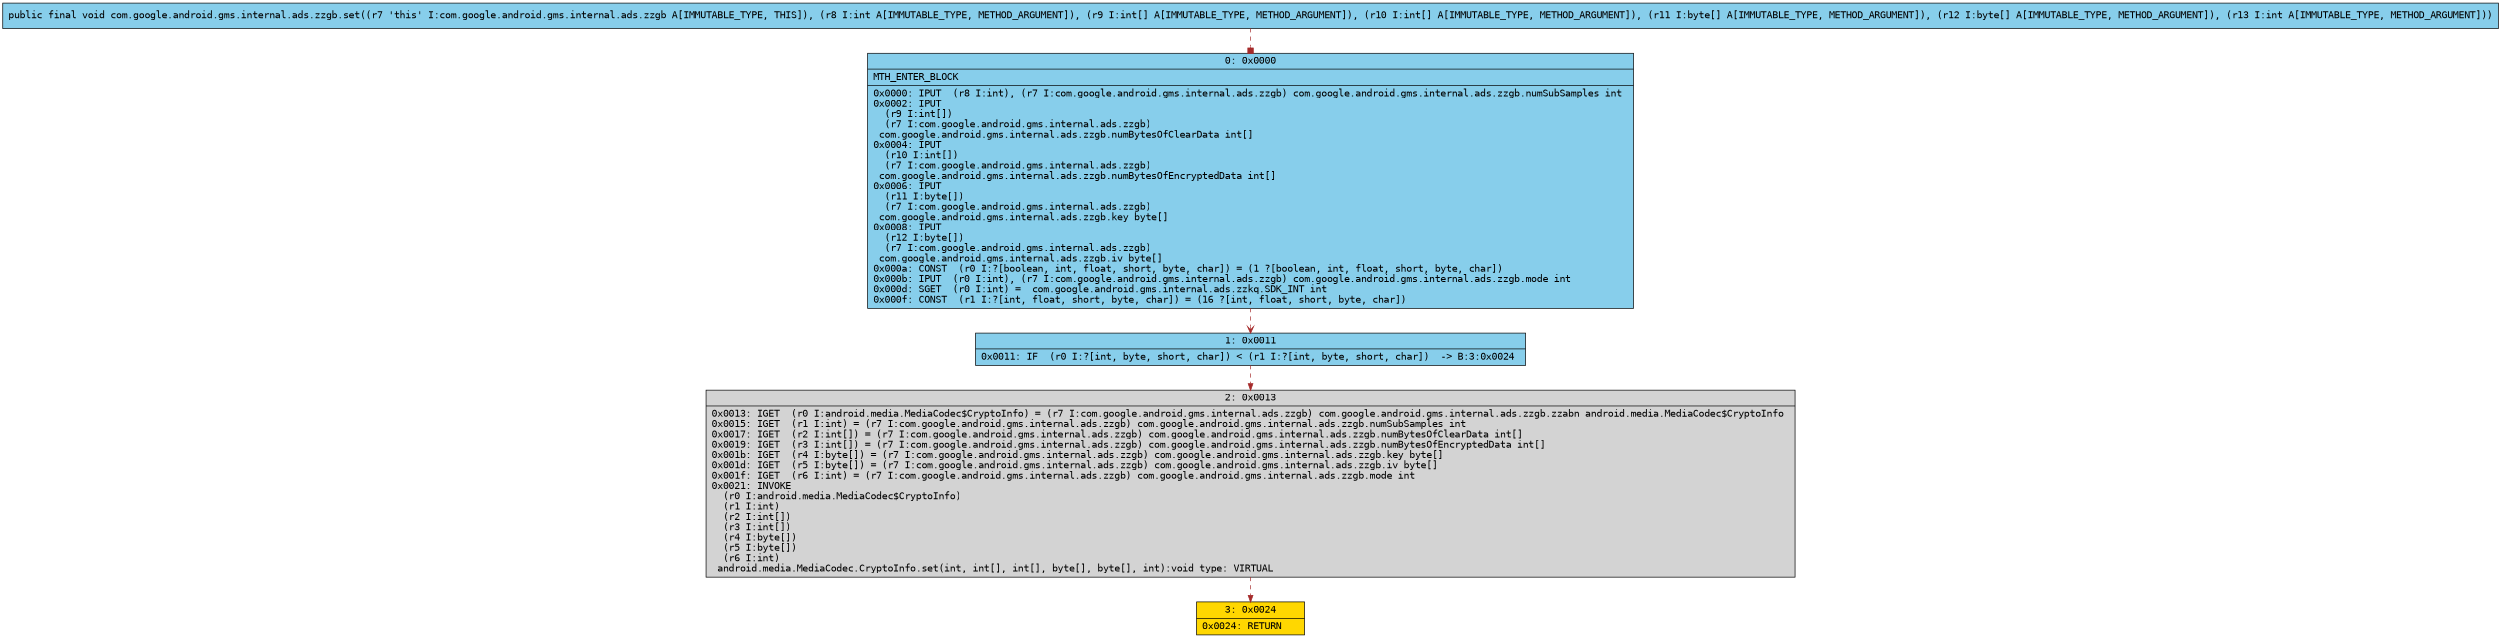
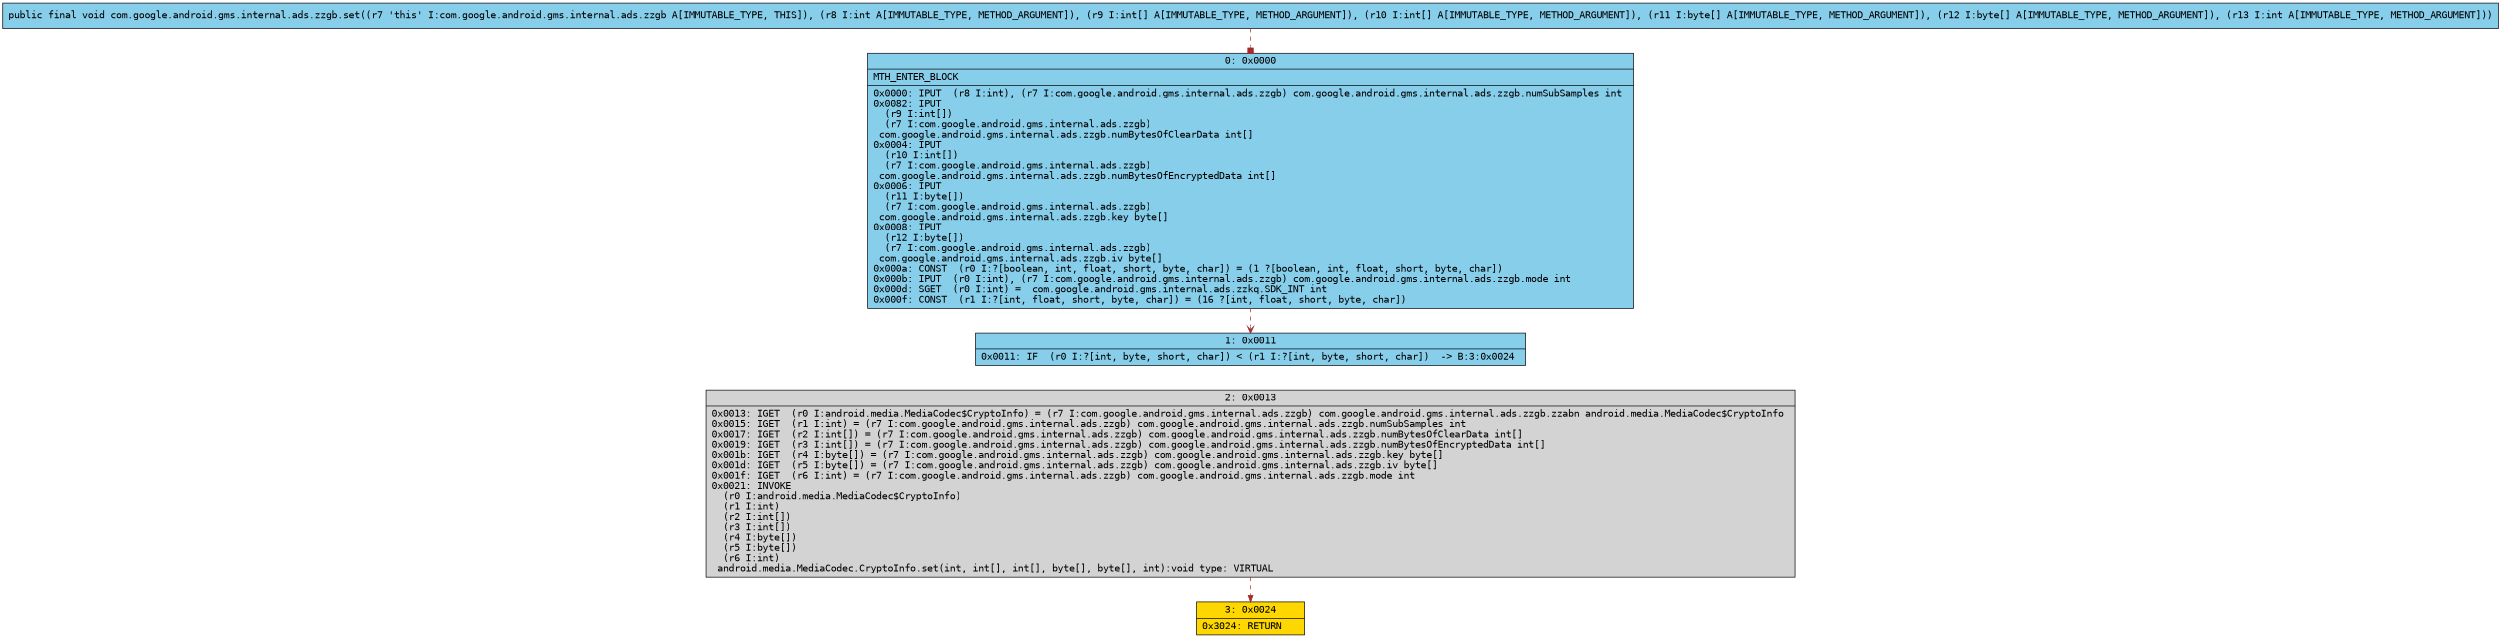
node "0: 0x0000": text "0x0002: IPUT" -> "0x0082: IPUT"
edge "1: 0x0011" -> "2: 0x0013": removed
node "3: 0x0024": text "0x0024: RETURN" -> "0x3024: RETURN"
